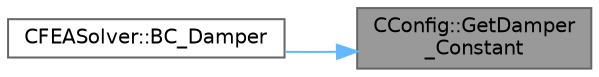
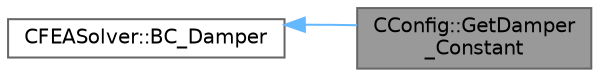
edge "CFEASolver::BC_Damper" -> "CConfig::GetDamper _Constant": reversed
